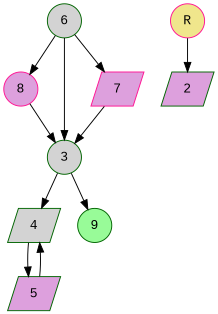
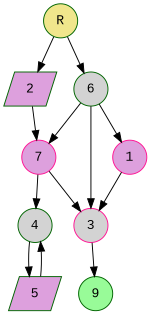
node "R": color deeppink -> darkgreen
edge "R" -> "6": added
node "8": label "8" -> "1"
node "7": shape parallelogram -> circle
edge "2" -> "7": added
node "3": color darkgreen -> deeppink
edge "3" -> "4": now "7" -> "4"
node "4": shape parallelogram -> circle
